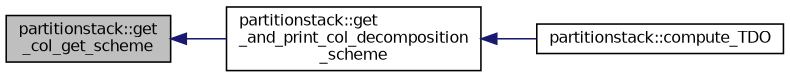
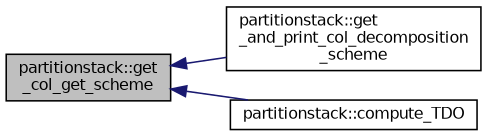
edge "partitionstack::compute_TDO" -> "partitionstack::get _and_print_col_decomposition _scheme": now "partitionstack::compute_TDO" -> "partitionstack::get _col_get_scheme"
